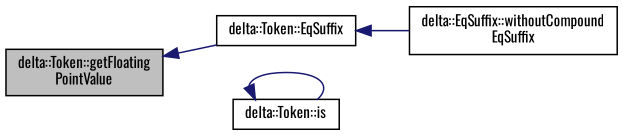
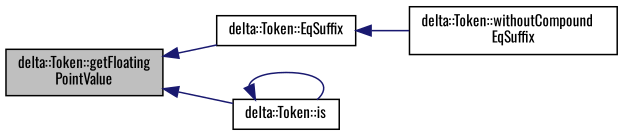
node "delta::EqSuffix::withoutCompound EqSuffix": label "delta::EqSuffix::withoutCompound EqSuffix" -> "delta::Token::withoutCompound EqSuffix"
edge "delta::Token::is" -> "delta::Token::getFloating PointValue": added
